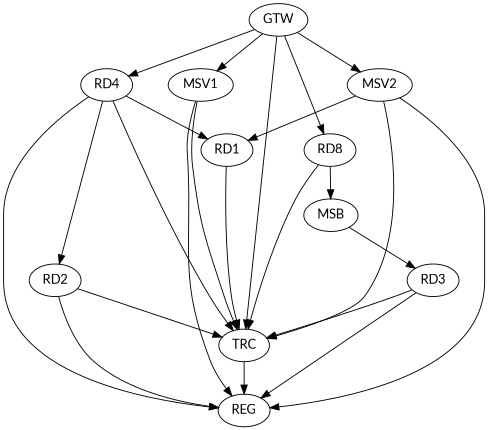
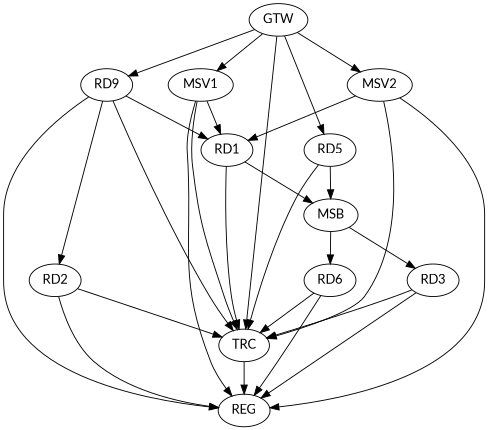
node "RD4": label "RD4" -> "RD9"
edge "MSV1" -> "RD1": added
node "RD8": label "RD8" -> "RD5"
edge "RD1" -> "MSB": added
node "RD6": added
